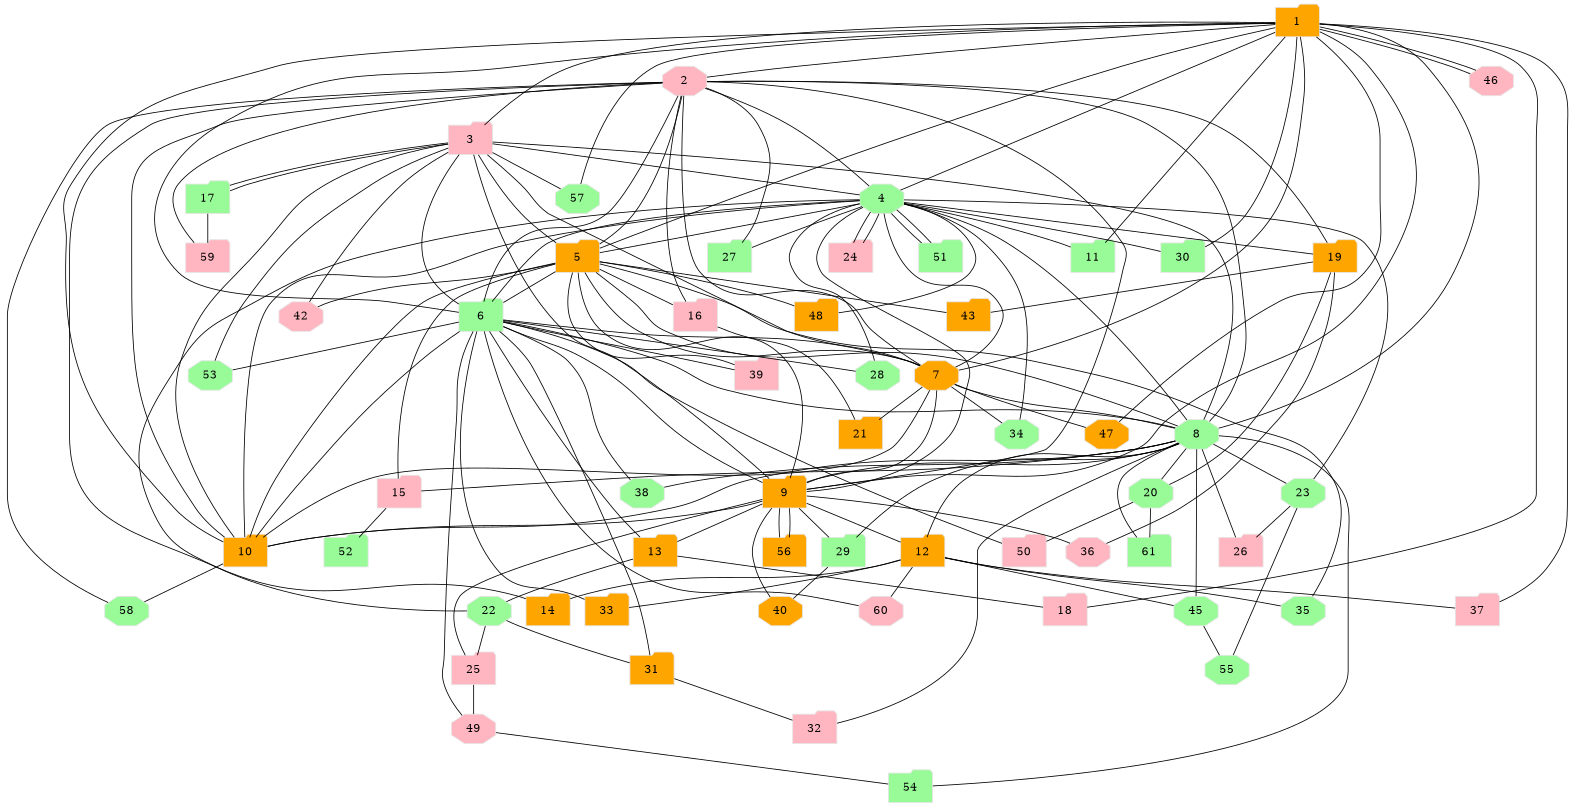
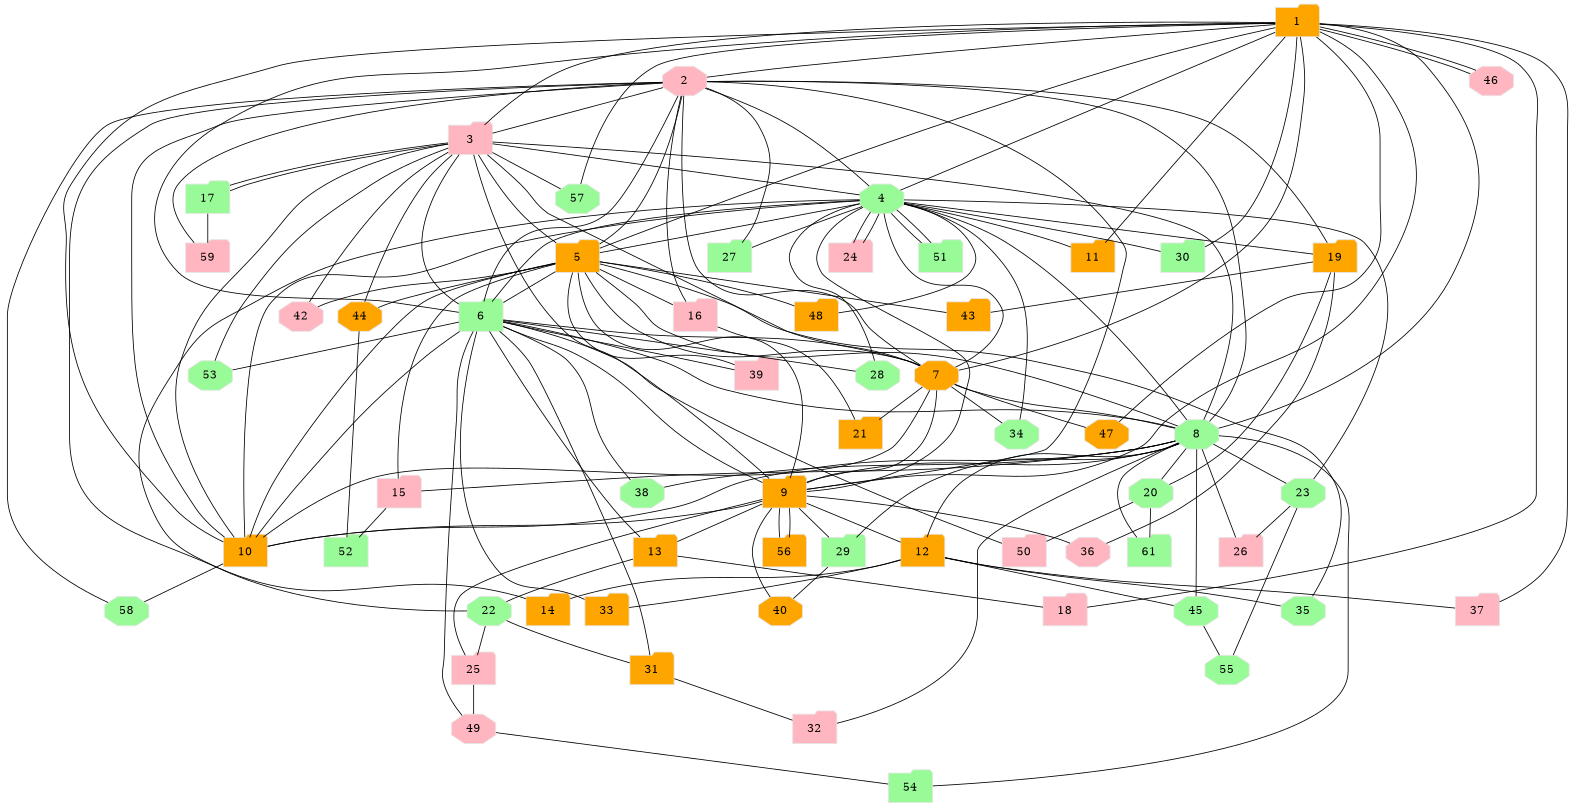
edge "2" -- "3": added
node "11": fillcolor palegreen -> orange
node "44": added
node "60": removed
